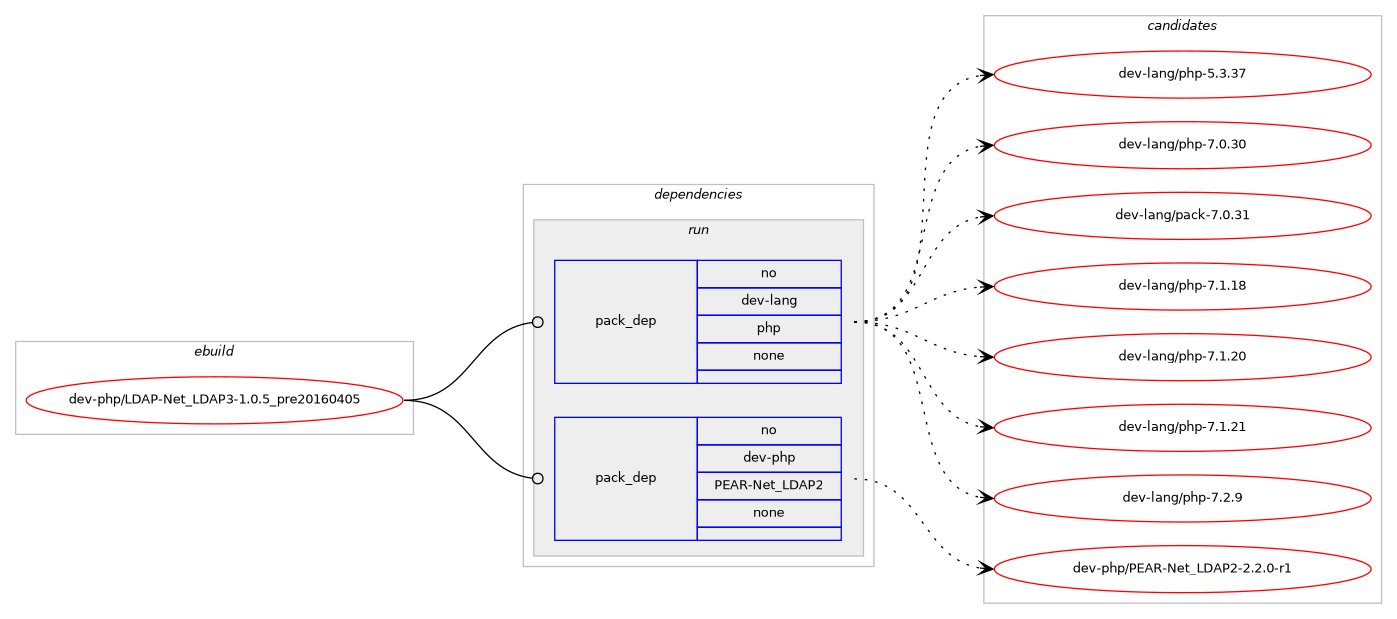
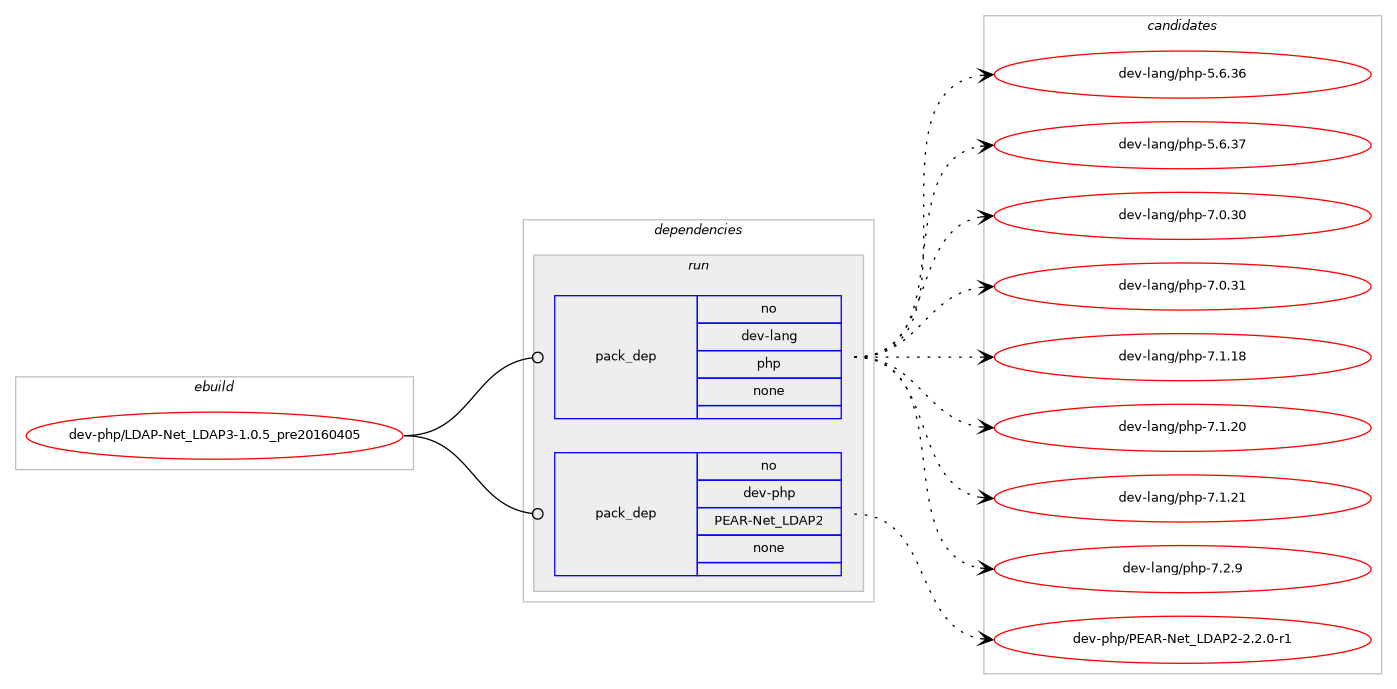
node "dev-lang/php-5.6.36": added
node "dev-lang/php-5.3.37": label "dev-lang/php-5.3.37" -> "dev-lang/php-5.6.37"
node "dev-lang/pack-7.0.31": label "dev-lang/pack-7.0.31" -> "dev-lang/php-7.0.31"
